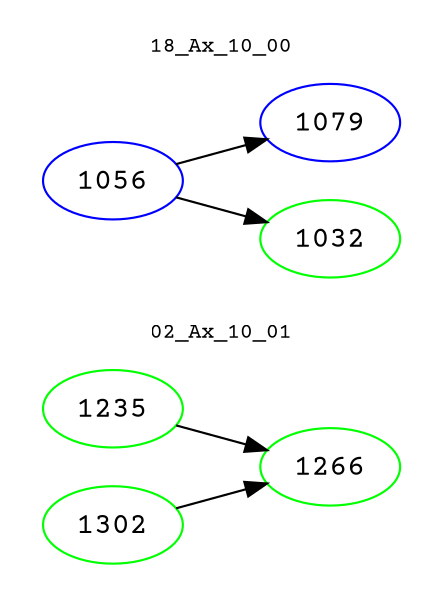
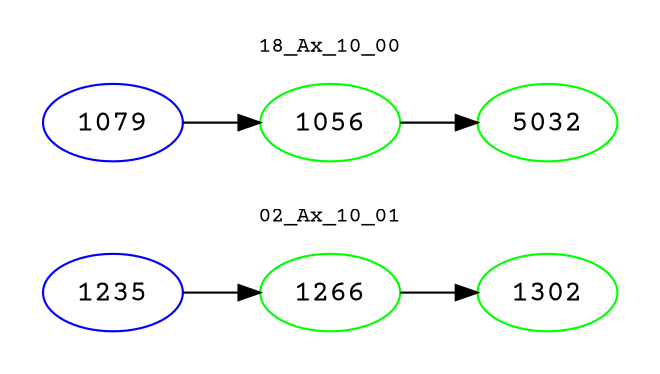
edge "1056" -> "1079": reversed
node "1056": color blue -> green
node "1032": label "1032" -> "5032"
node "1235": color green -> blue
edge "1302" -> "1266": reversed
